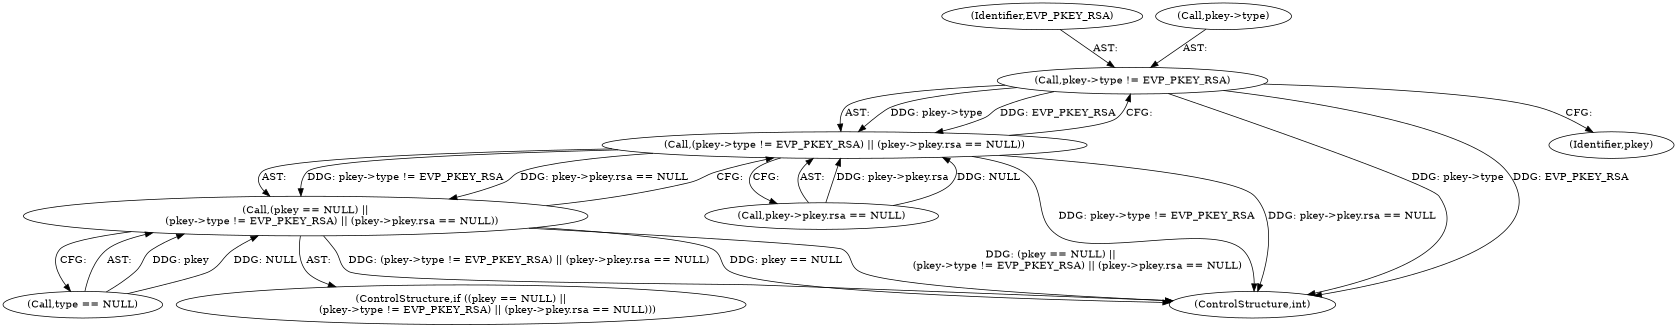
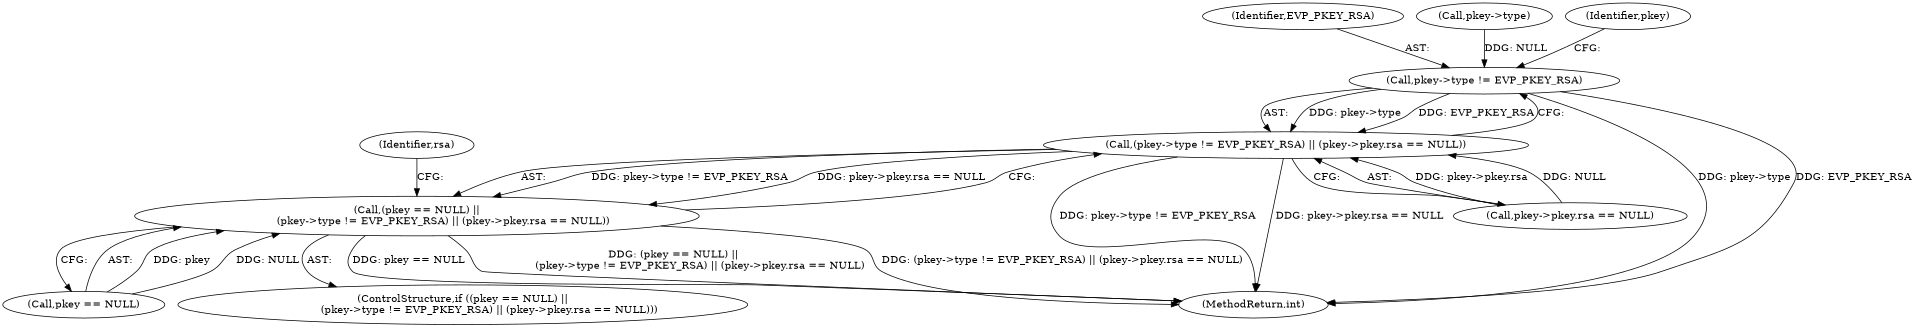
edge "(Call,pkey->type)" -> "(Call,pkey->type != EVP_PKEY_RSA)": label "AST: " -> "DDG: NULL"
edge "(Call,pkey->type != EVP_PKEY_RSA)" -> "(Identifier,pkey)": reversed
node "(Identifier,rsa)": added
node "(Call,type == NULL)": label "(Call,type == NULL)" -> "(Call,pkey == NULL)"
node "(ControlStructure,int)": label "(ControlStructure,int)" -> "(MethodReturn,int)"
